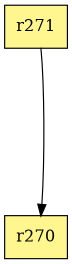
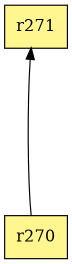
edge "r271" -> "r270": reversed
